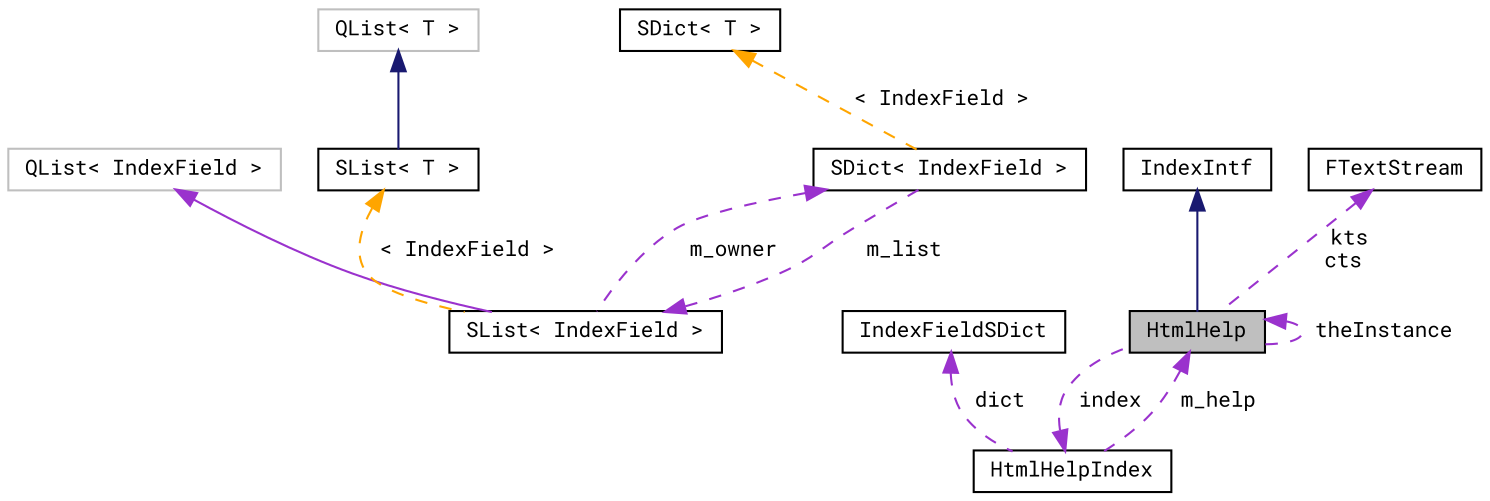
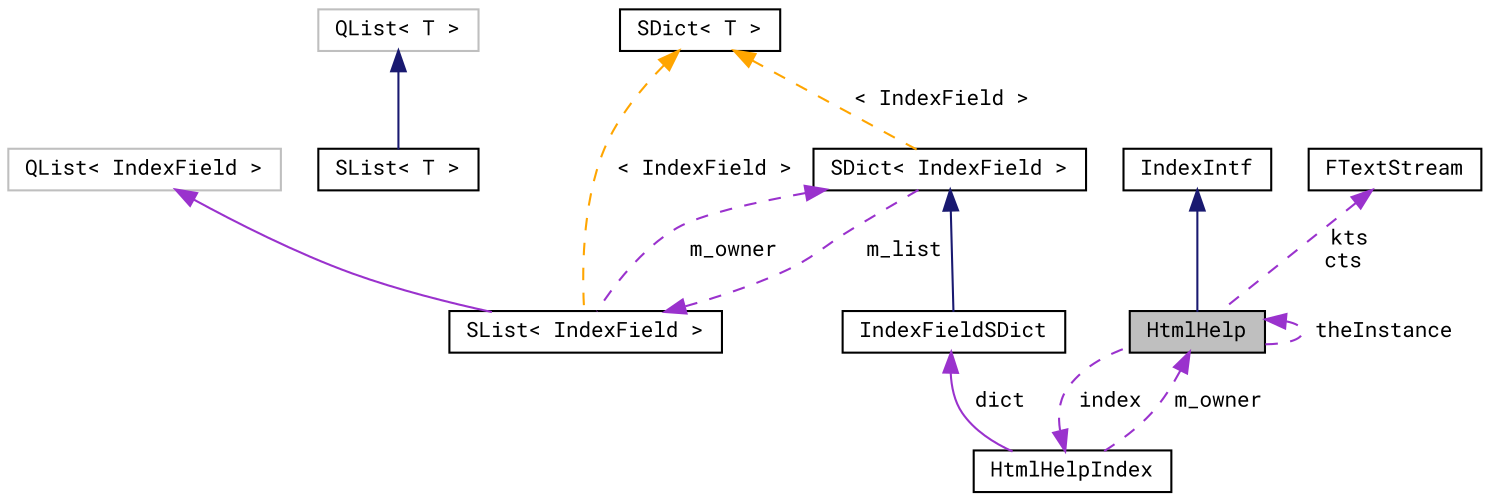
edge "IndexFieldSDict" -> "SDict< IndexField >": added
edge "SList< IndexField >" -> "SList< T >": now "SList< IndexField >" -> "SDict< T >"
edge "HtmlHelpIndex" -> "HtmlHelp": label " m_help" -> " m_owner"
edge "HtmlHelpIndex" -> "IndexFieldSDict": style dashed -> solid
